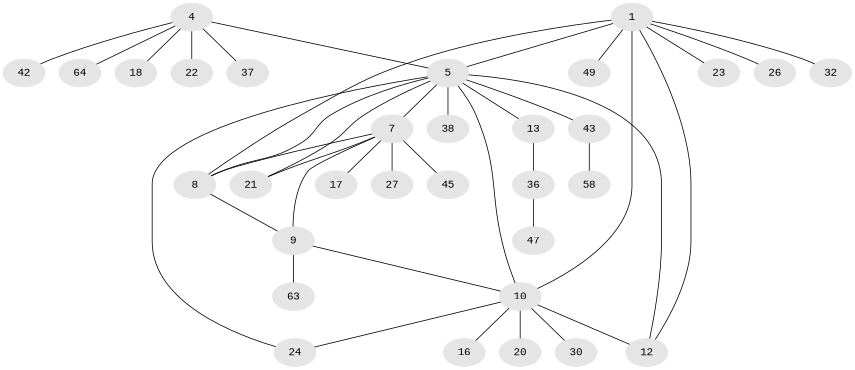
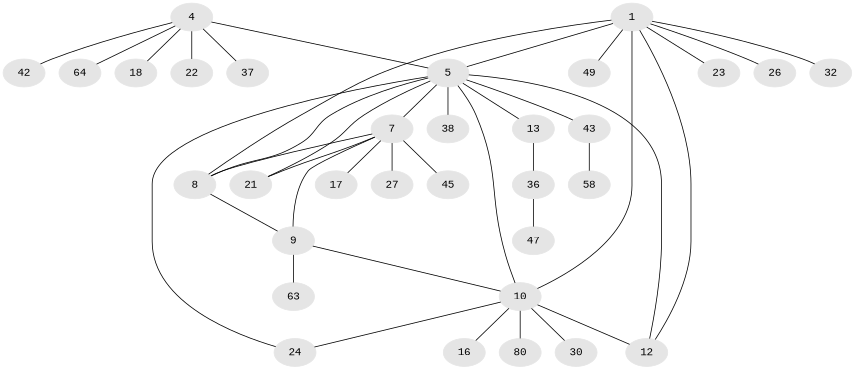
node "20": label "20" -> "80"
